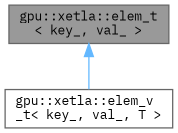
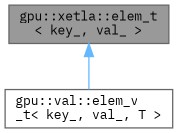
node "gpu::xetla::elem_v _t< key_, val_, T >": label "gpu::xetla::elem_v _t< key_, val_, T >" -> "gpu::val::elem_v _t< key_, val_, T >"
